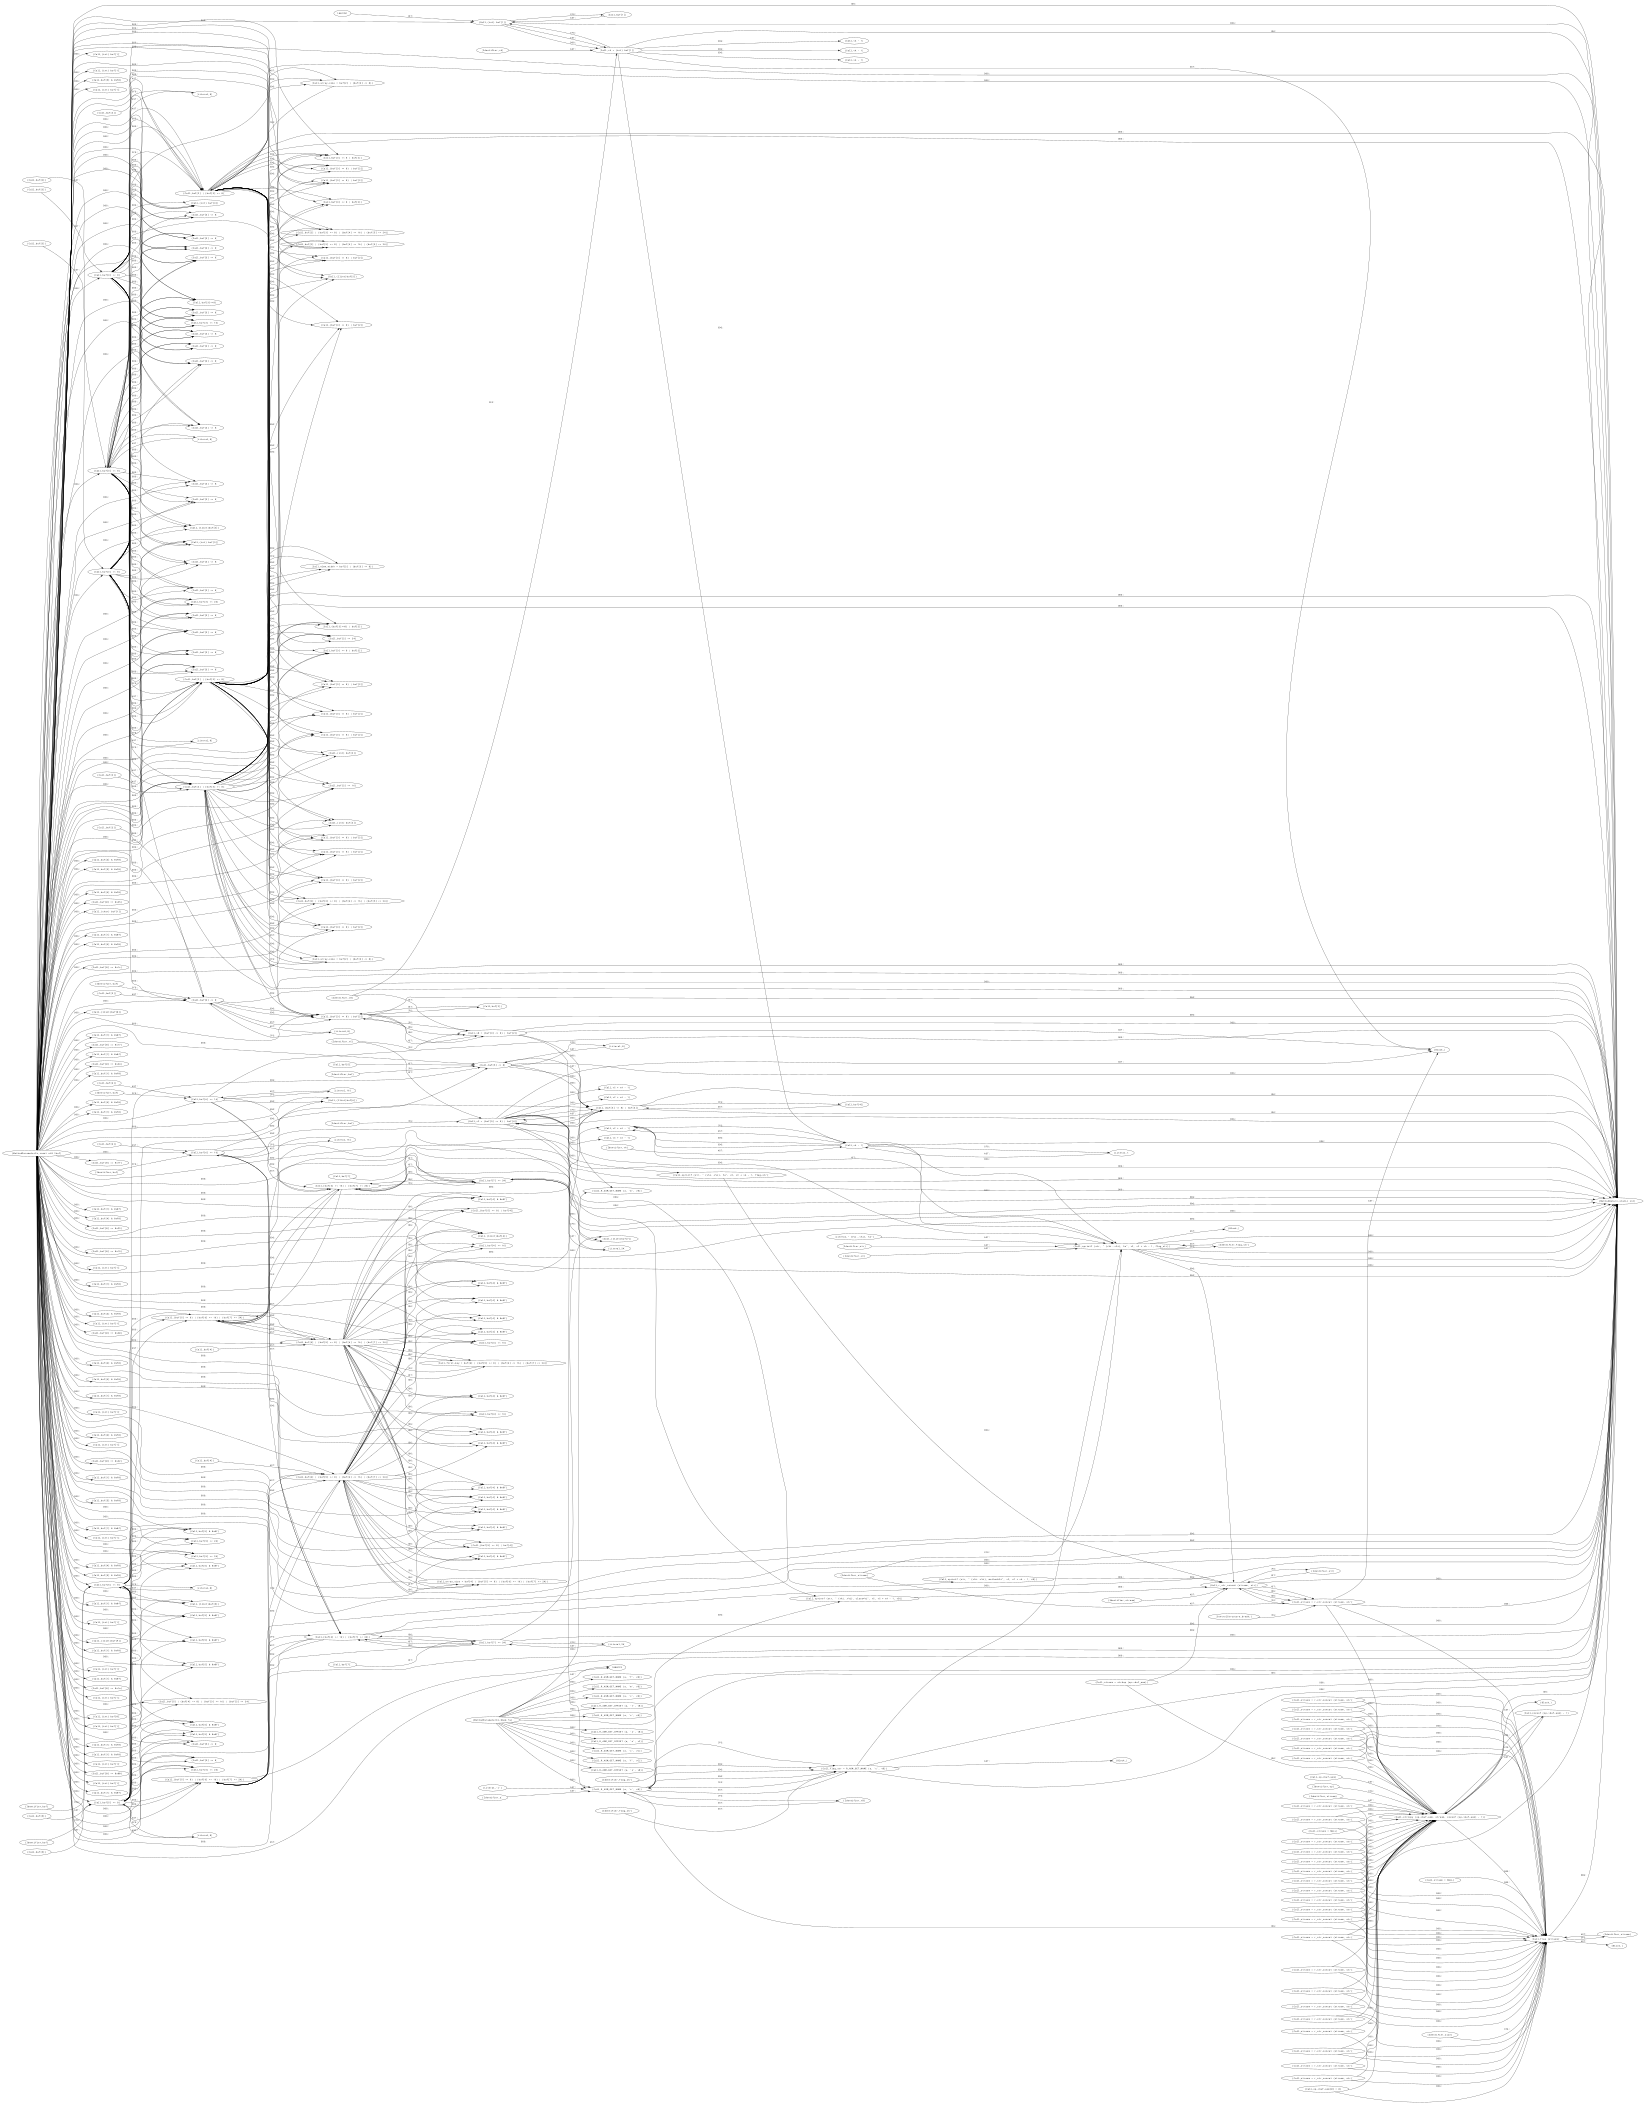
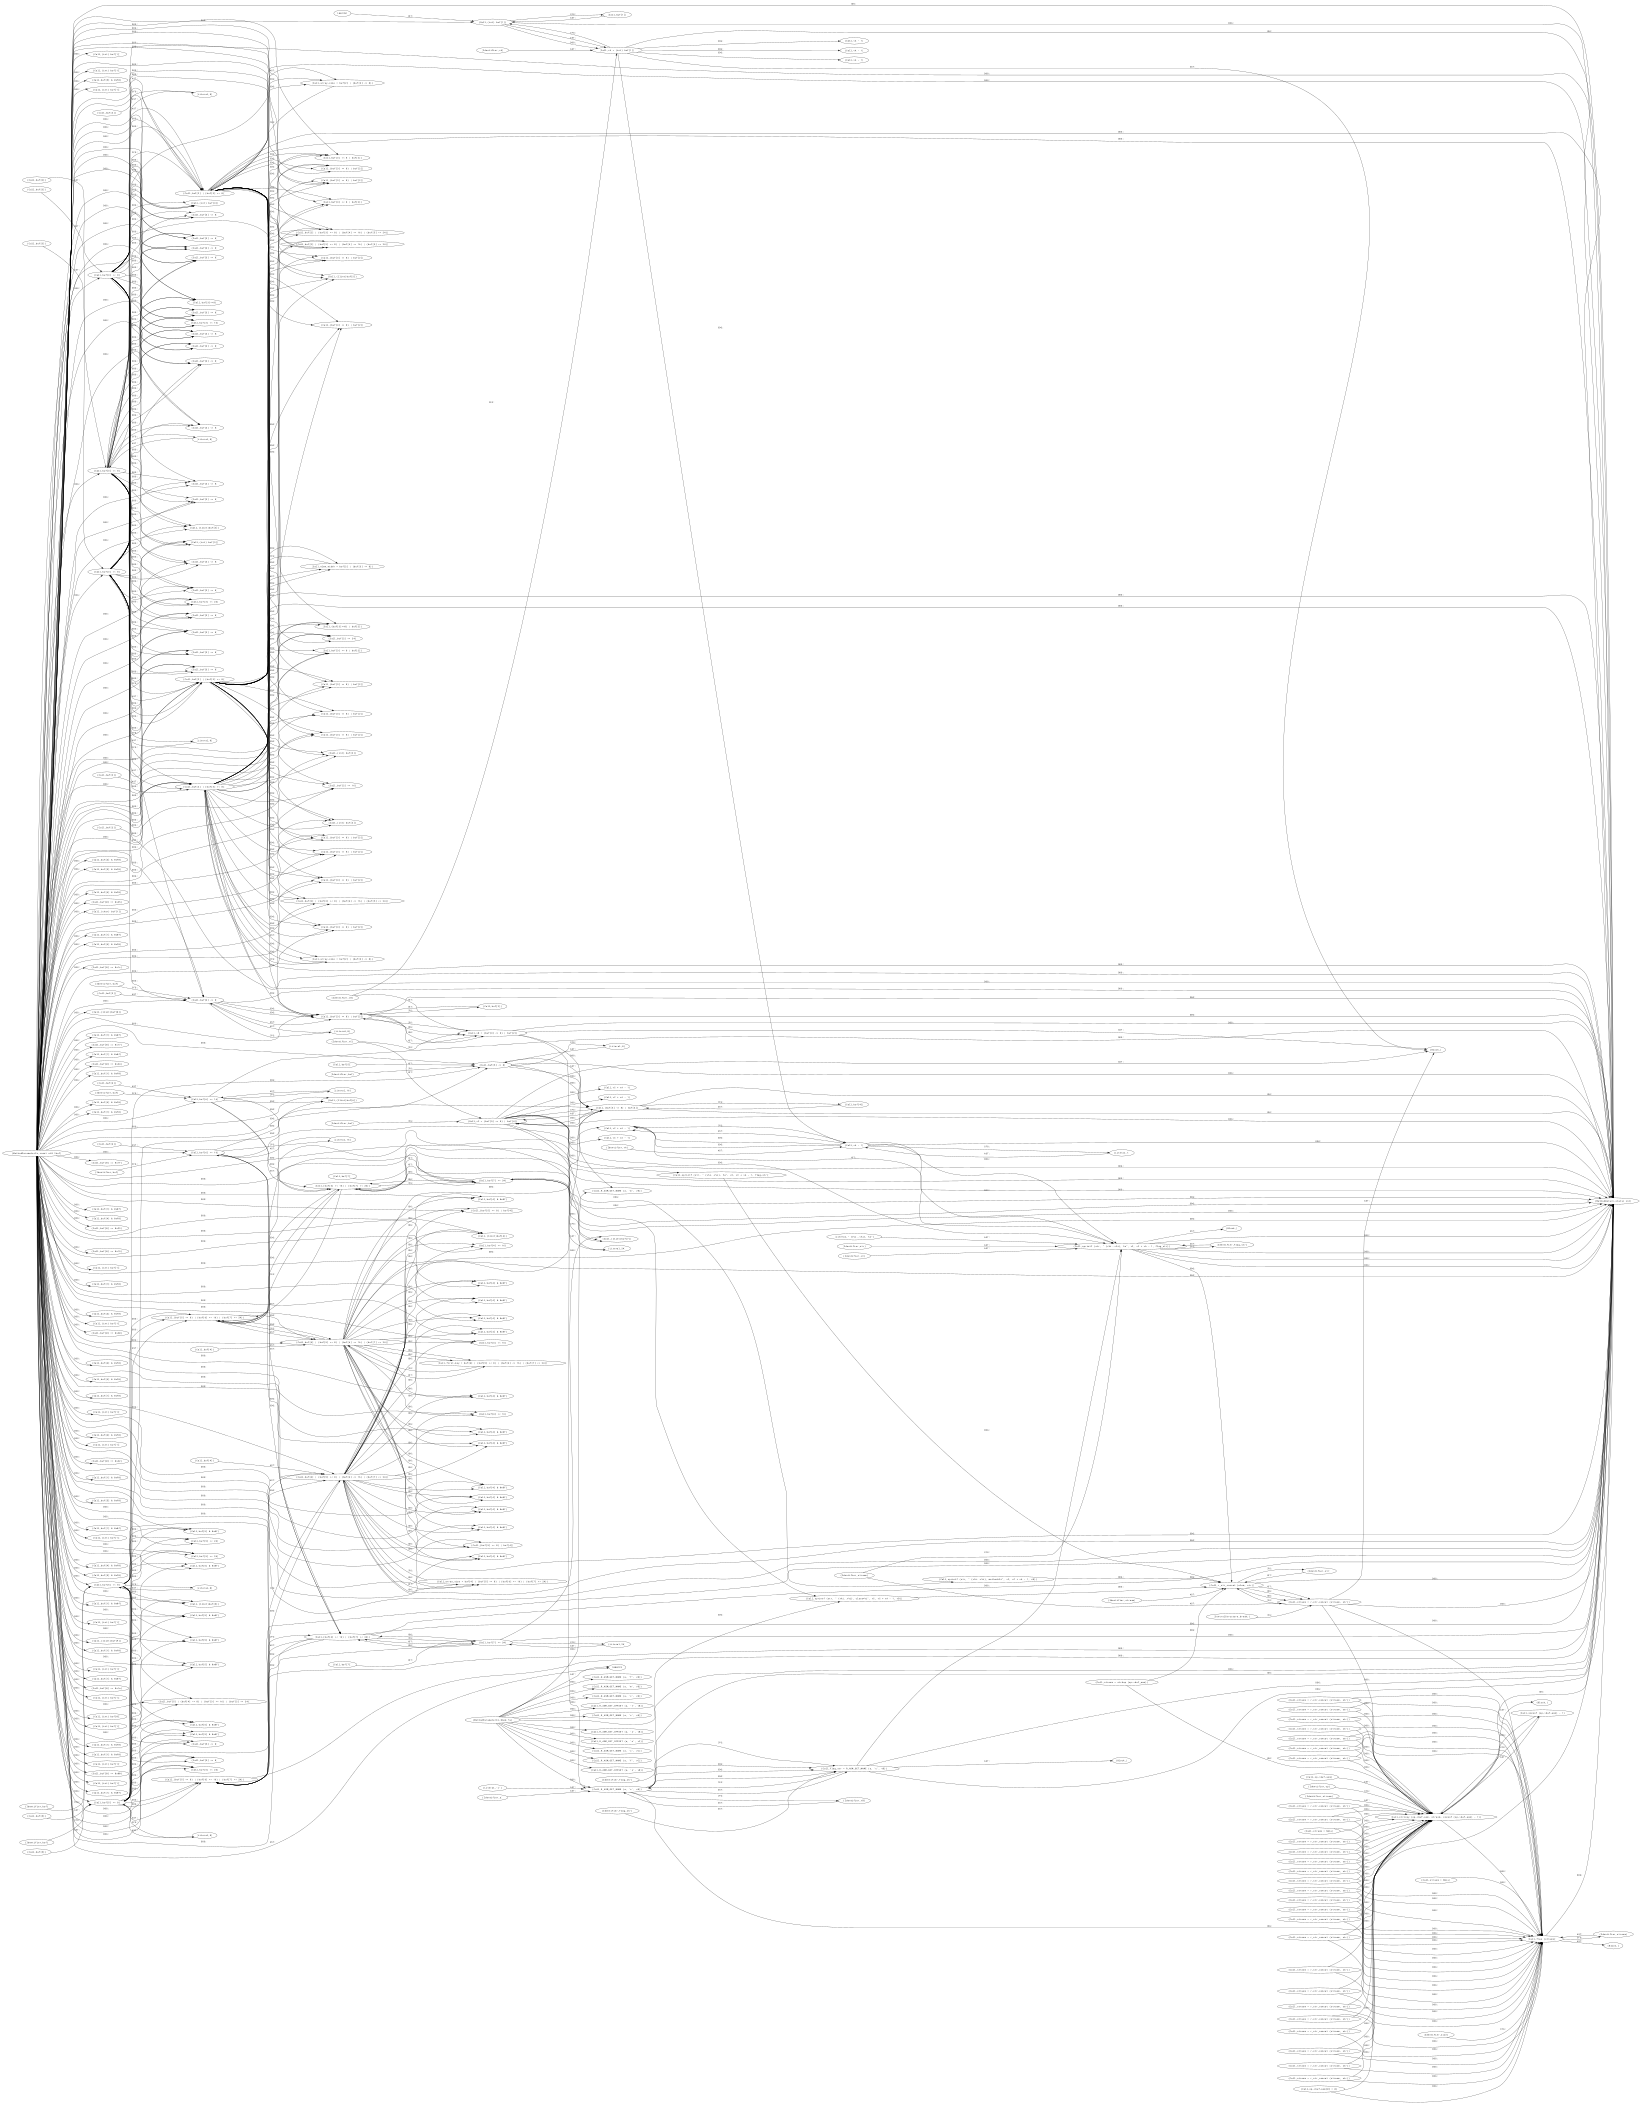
node "(Call,r_str_concat (strasm, str))": label "(Call,r_str_concat (strasm, str))" -> "(Call,r_str_concat (elem, str))"
